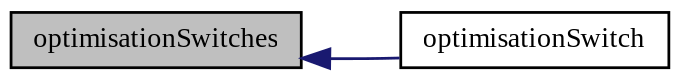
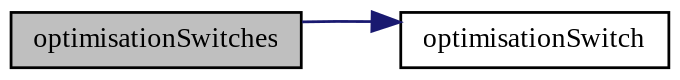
edge "optimisationSwitch" -> "optimisationSwitches": reversed
